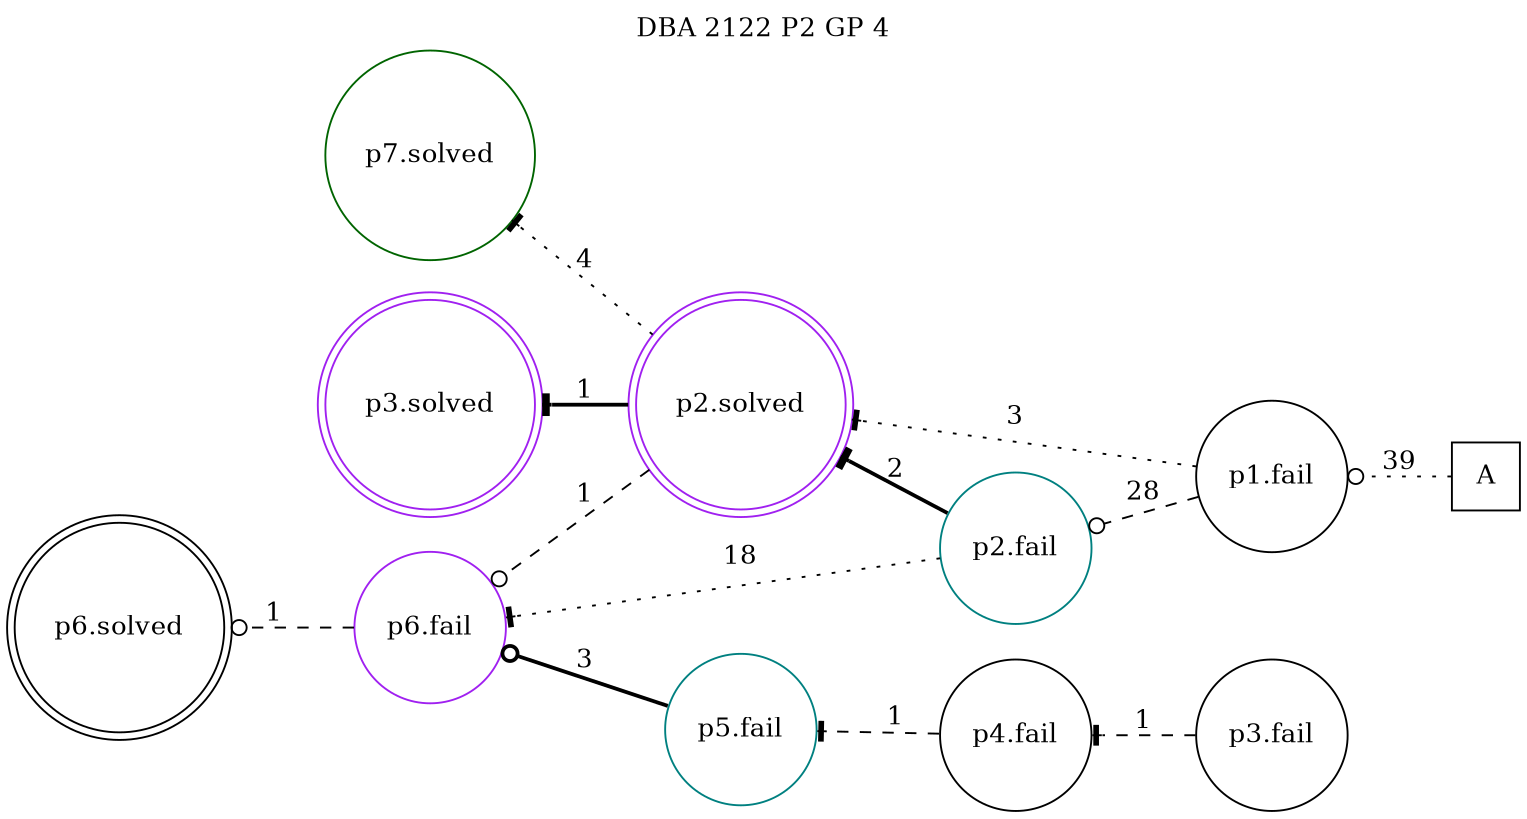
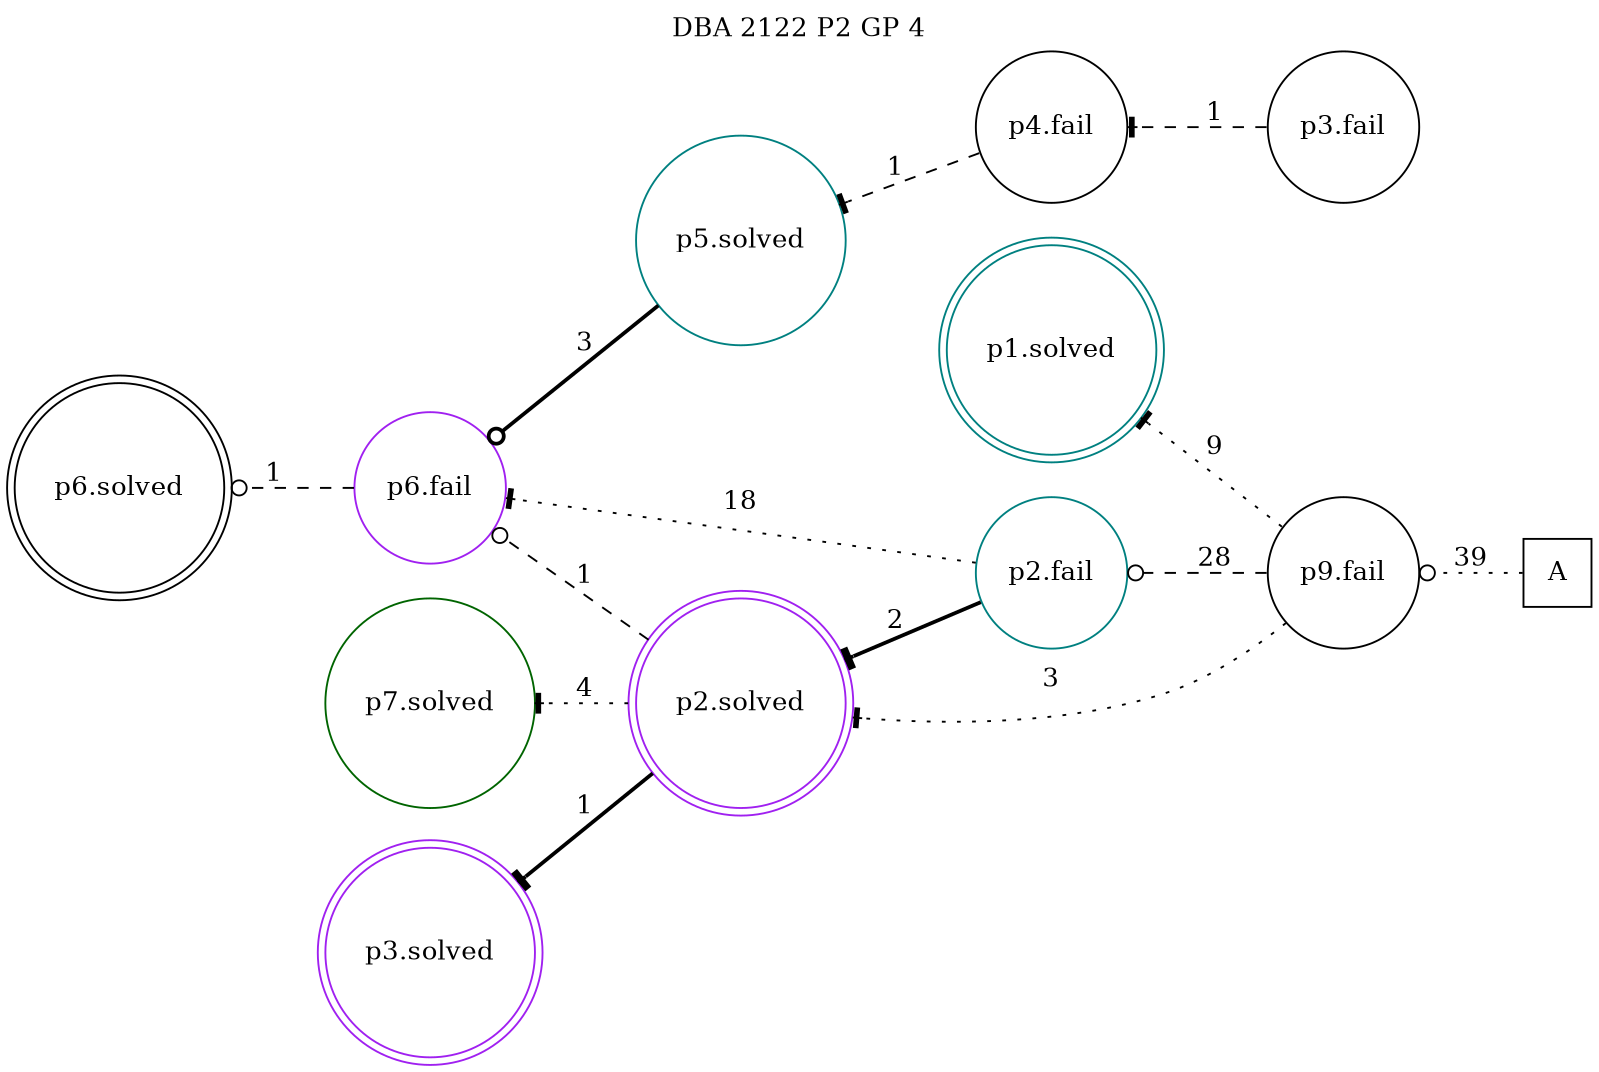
node "p1.solved": added
node "p1.fail": label "p1.fail" -> "p9.fail"
node "p5.fail": label "p5.fail" -> "p5.solved"
